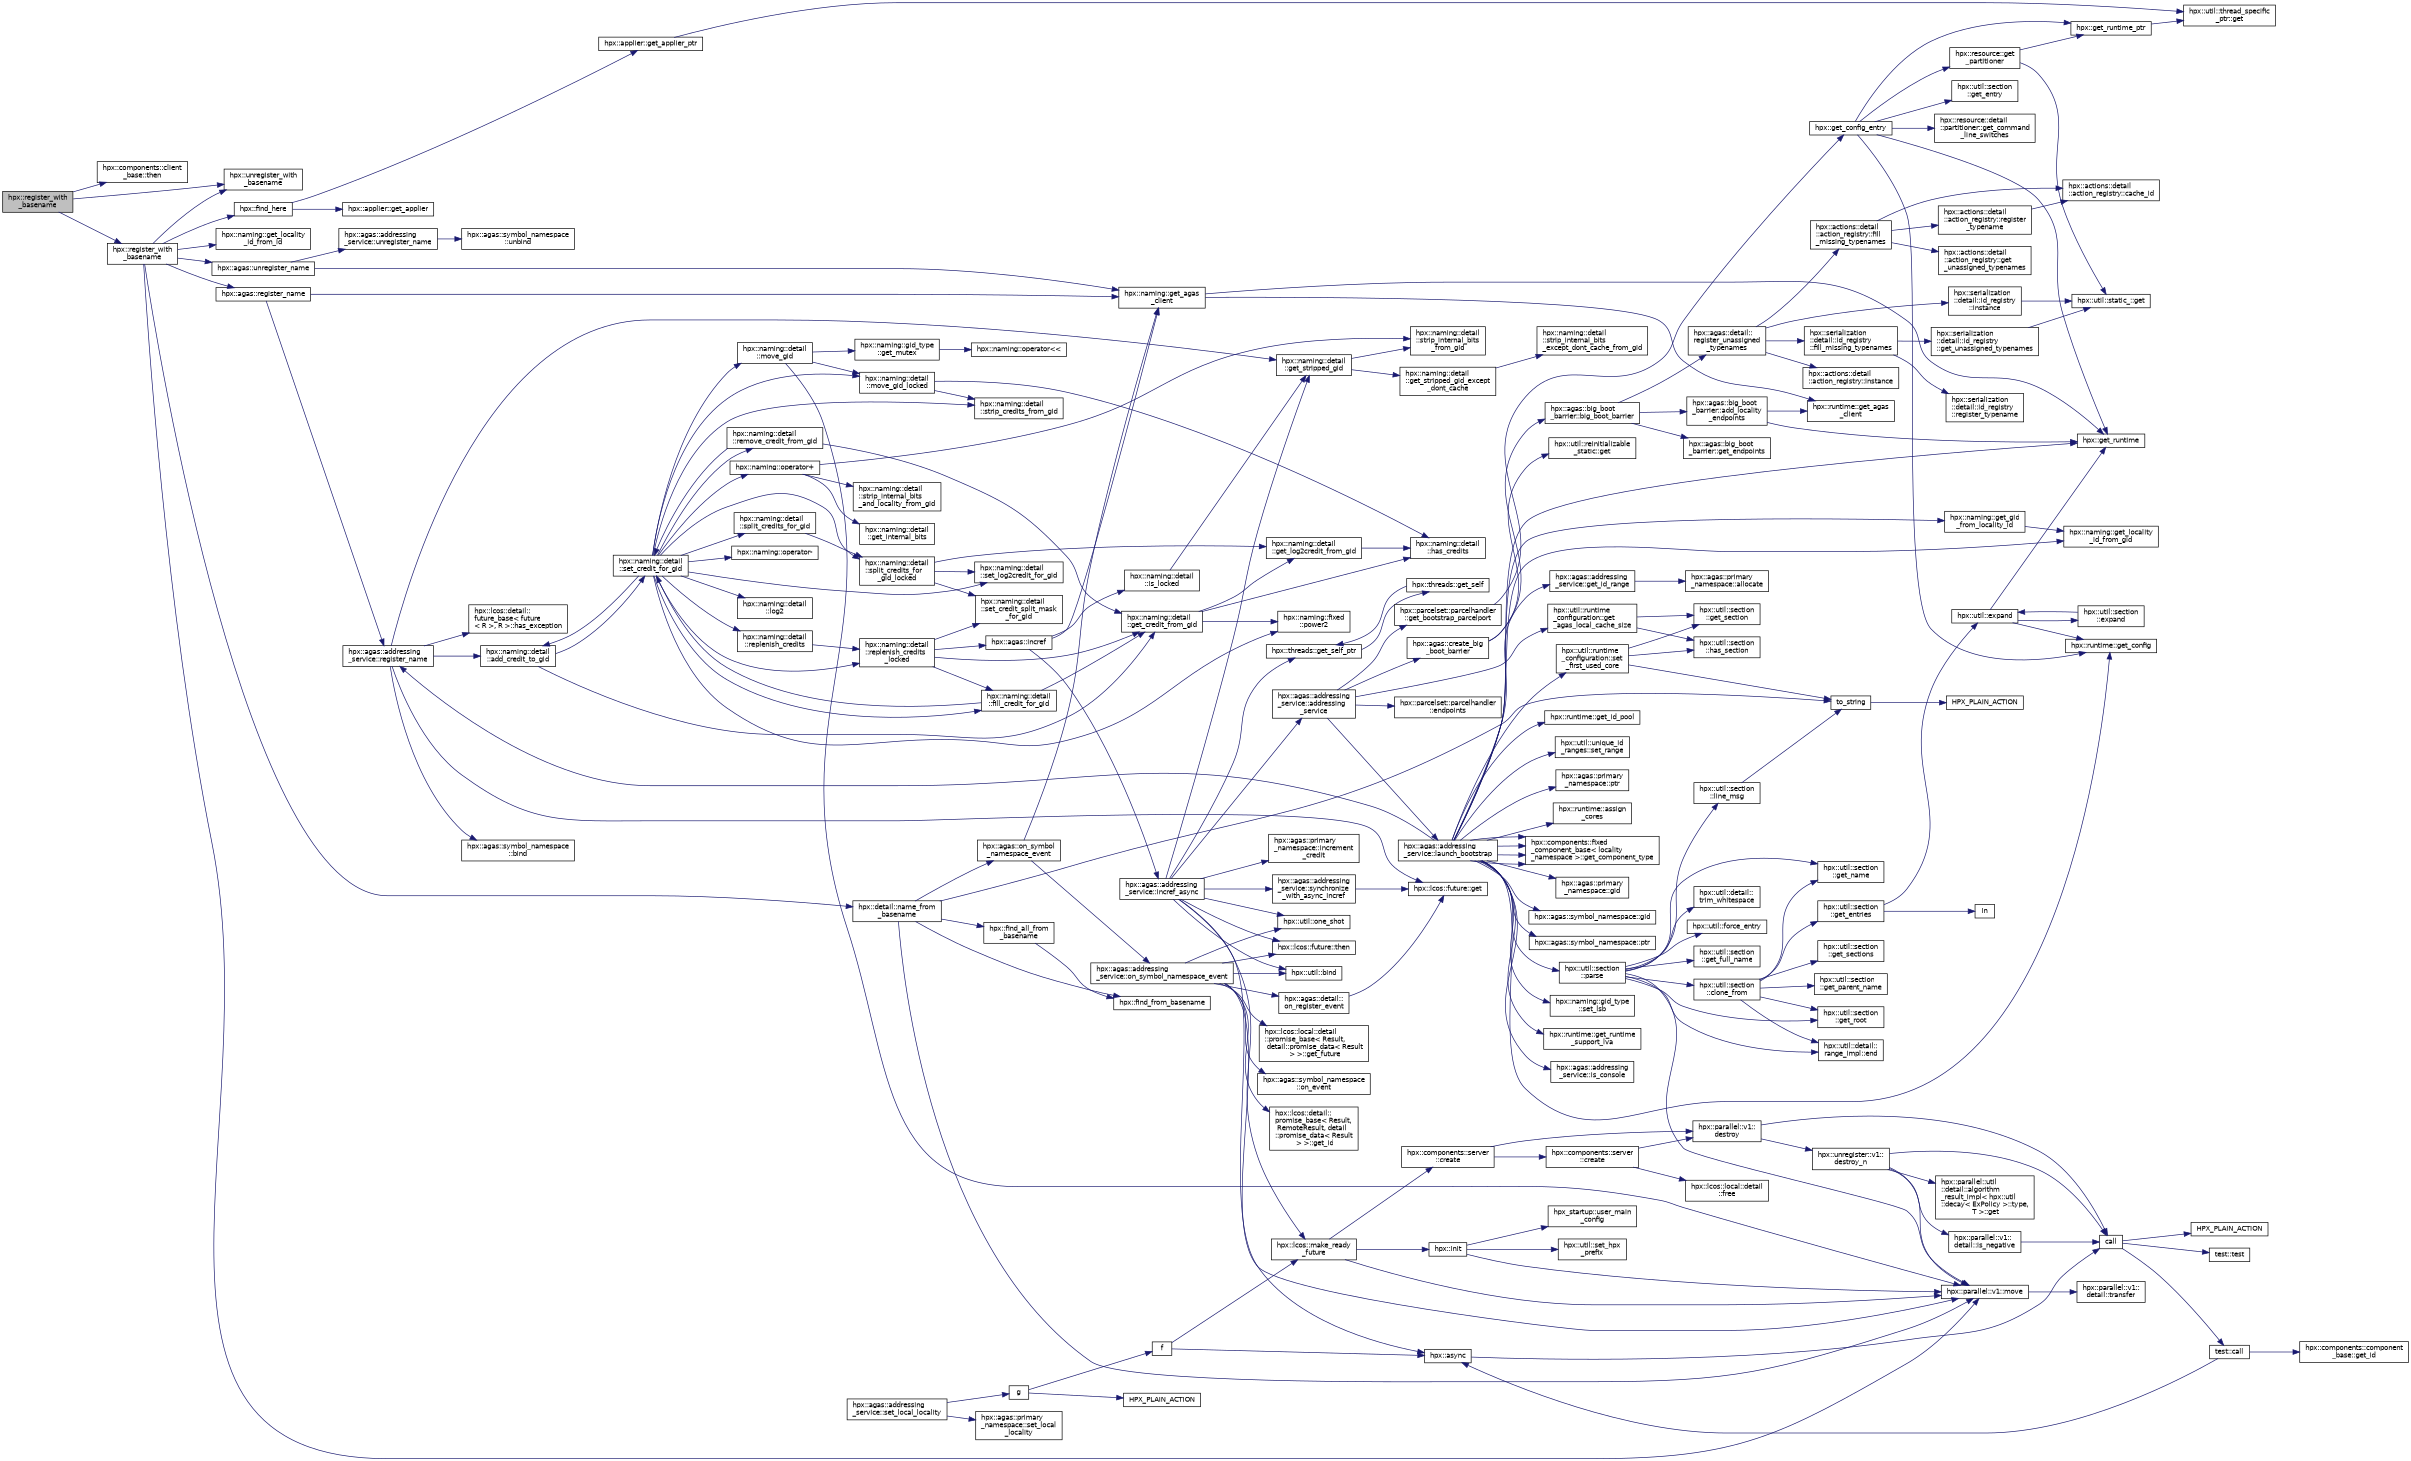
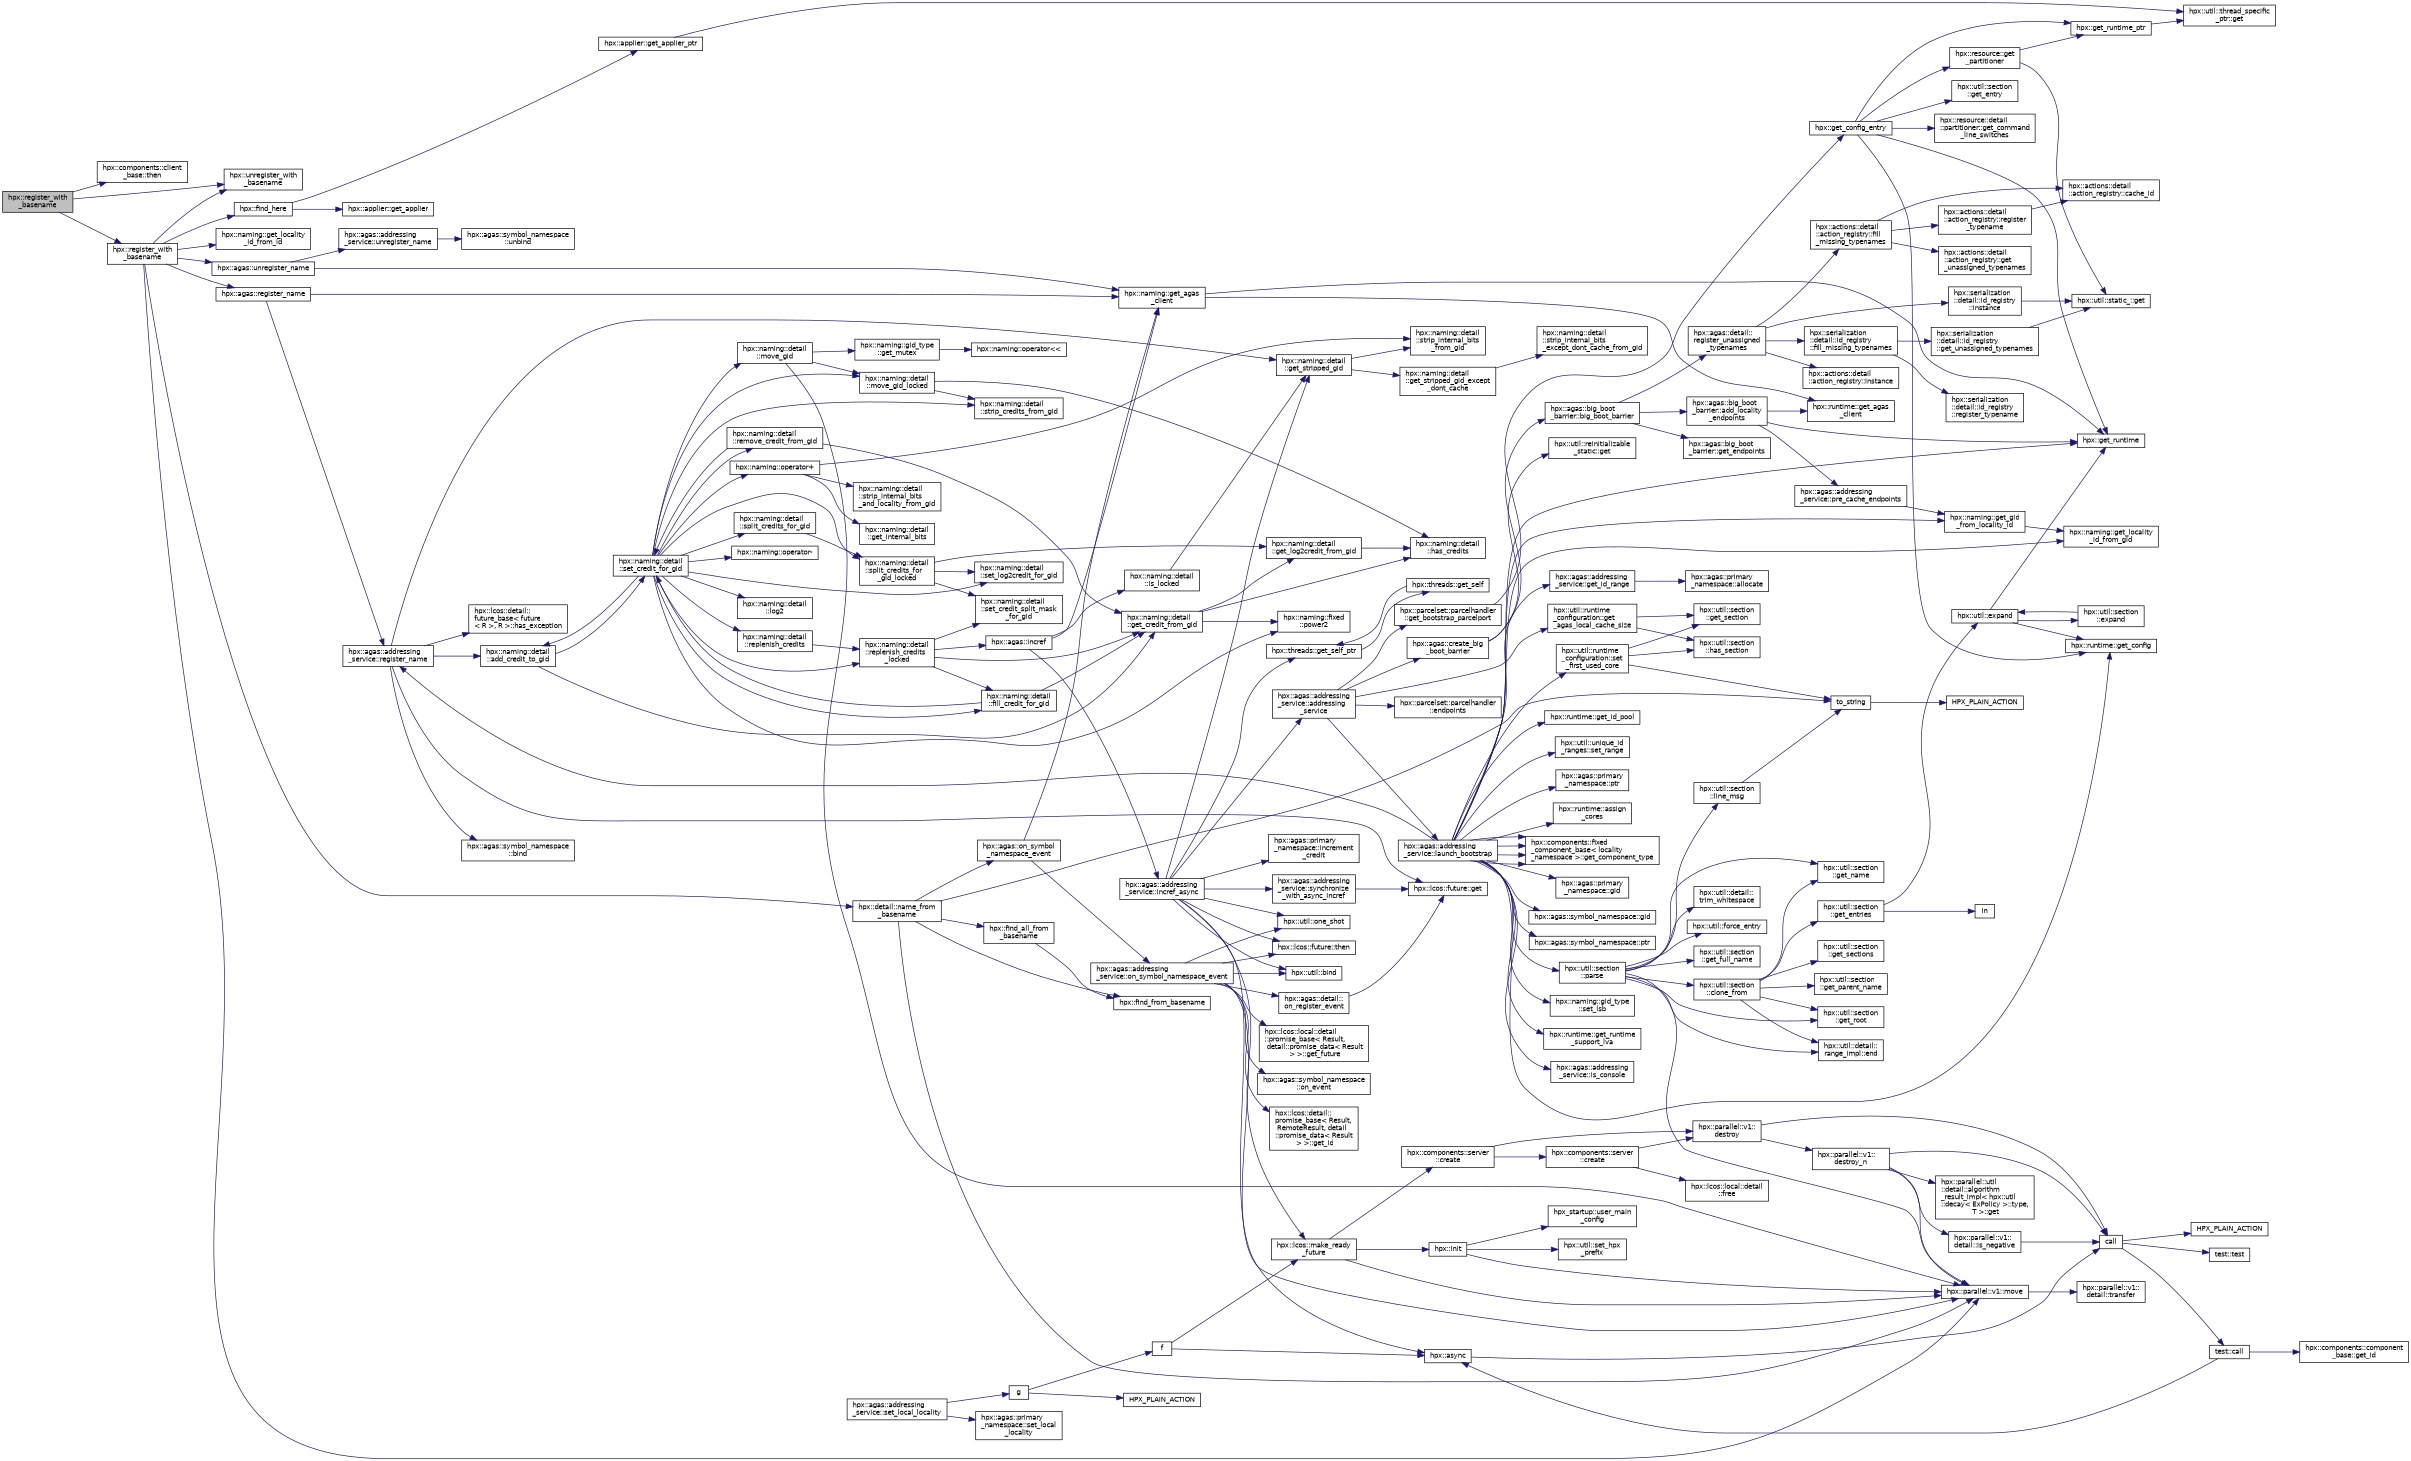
node "hpx::agas::addressing _service::pre_cache_endpoints": added
node "hpx::unregister::v1:: destroy_n": label "hpx::unregister::v1:: destroy_n" -> "hpx::parallel::v1:: destroy_n"
